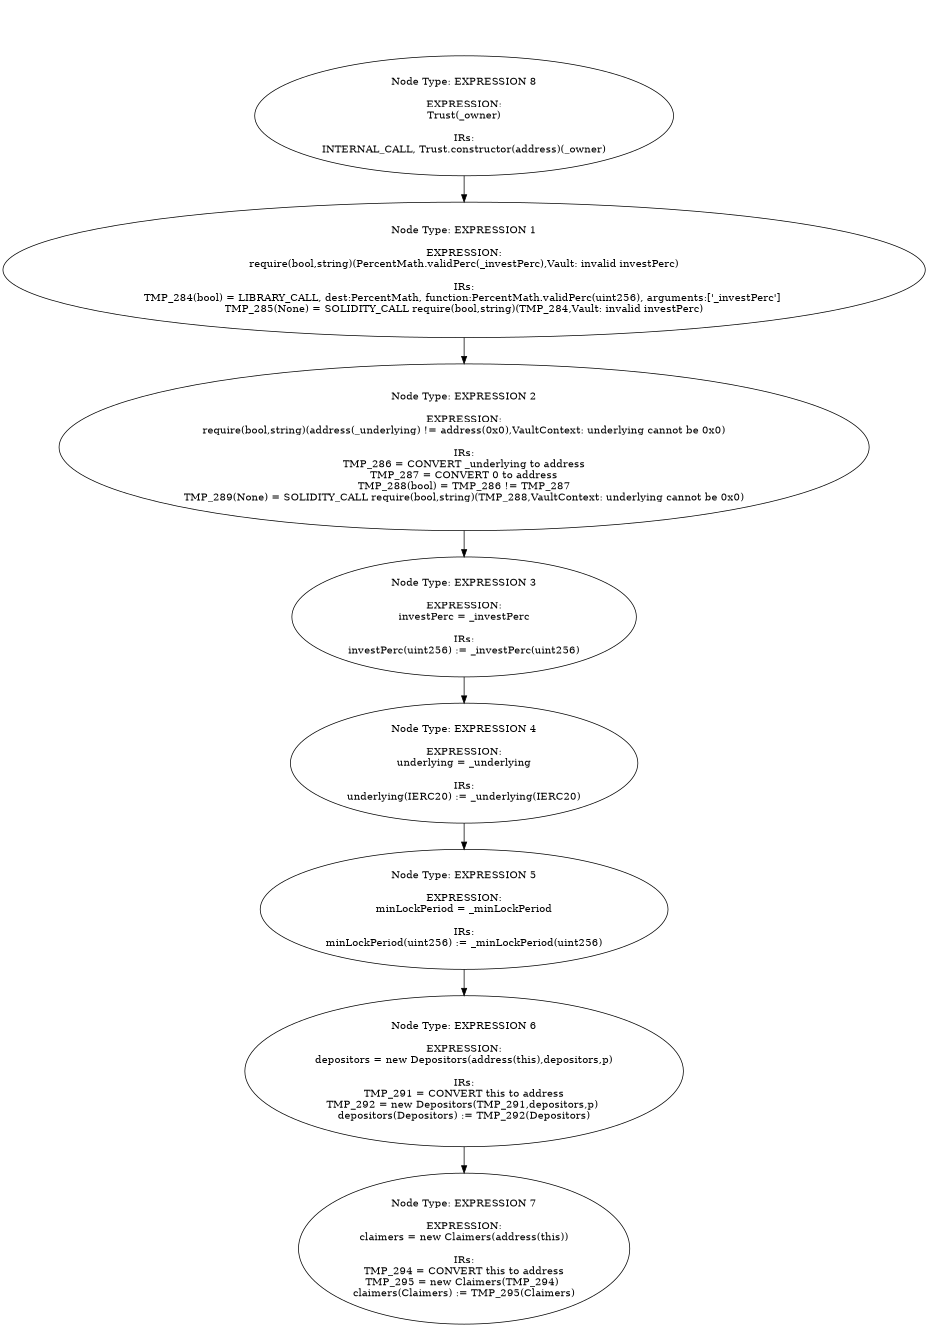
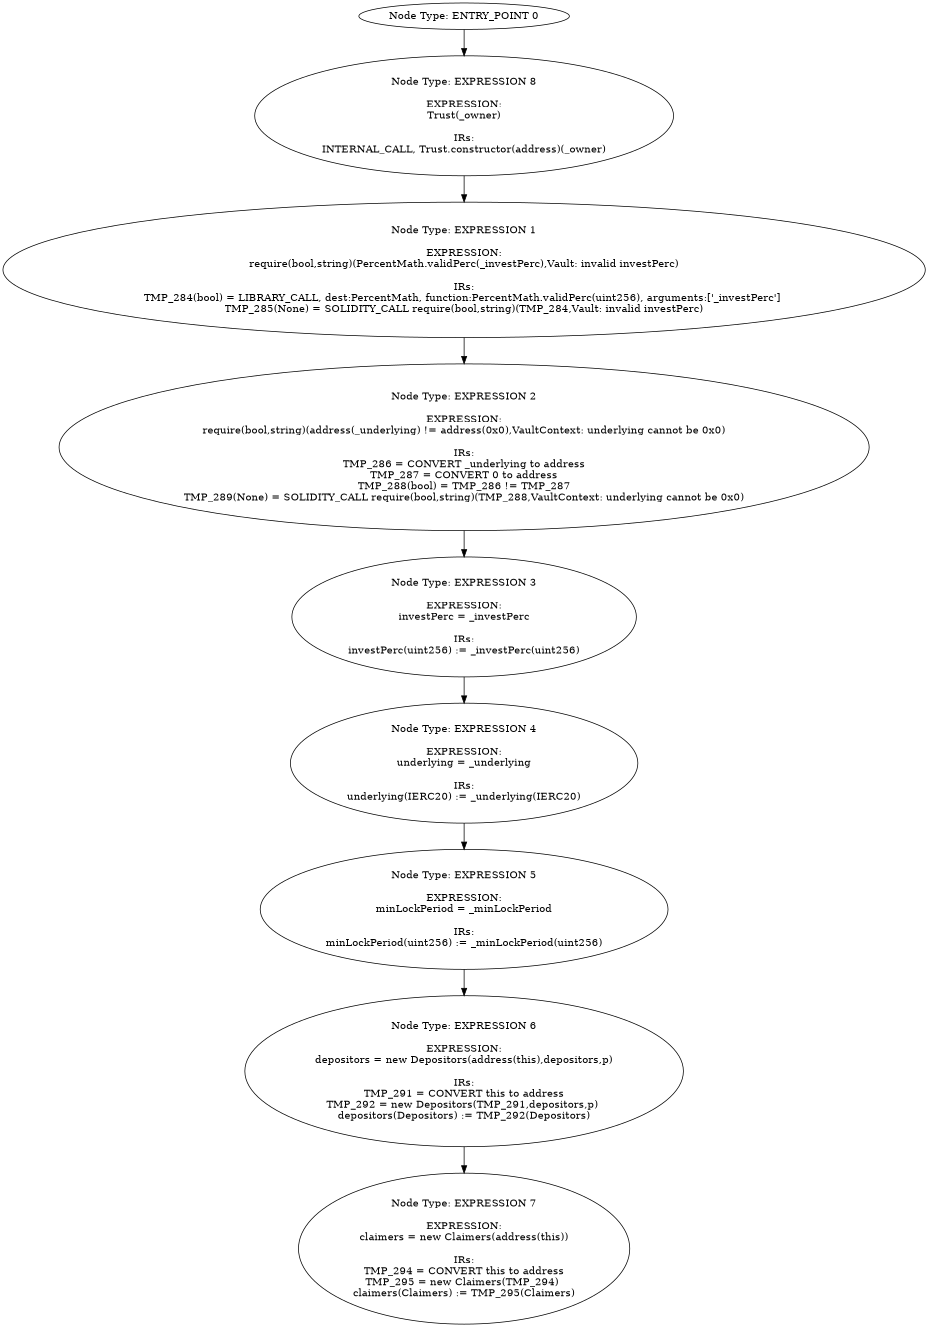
node "Node Type: ENTRY_POINT 0": added
